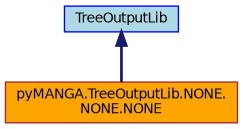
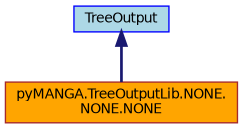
node "TreeOutputLib": label "TreeOutputLib" -> "TreeOutput"
